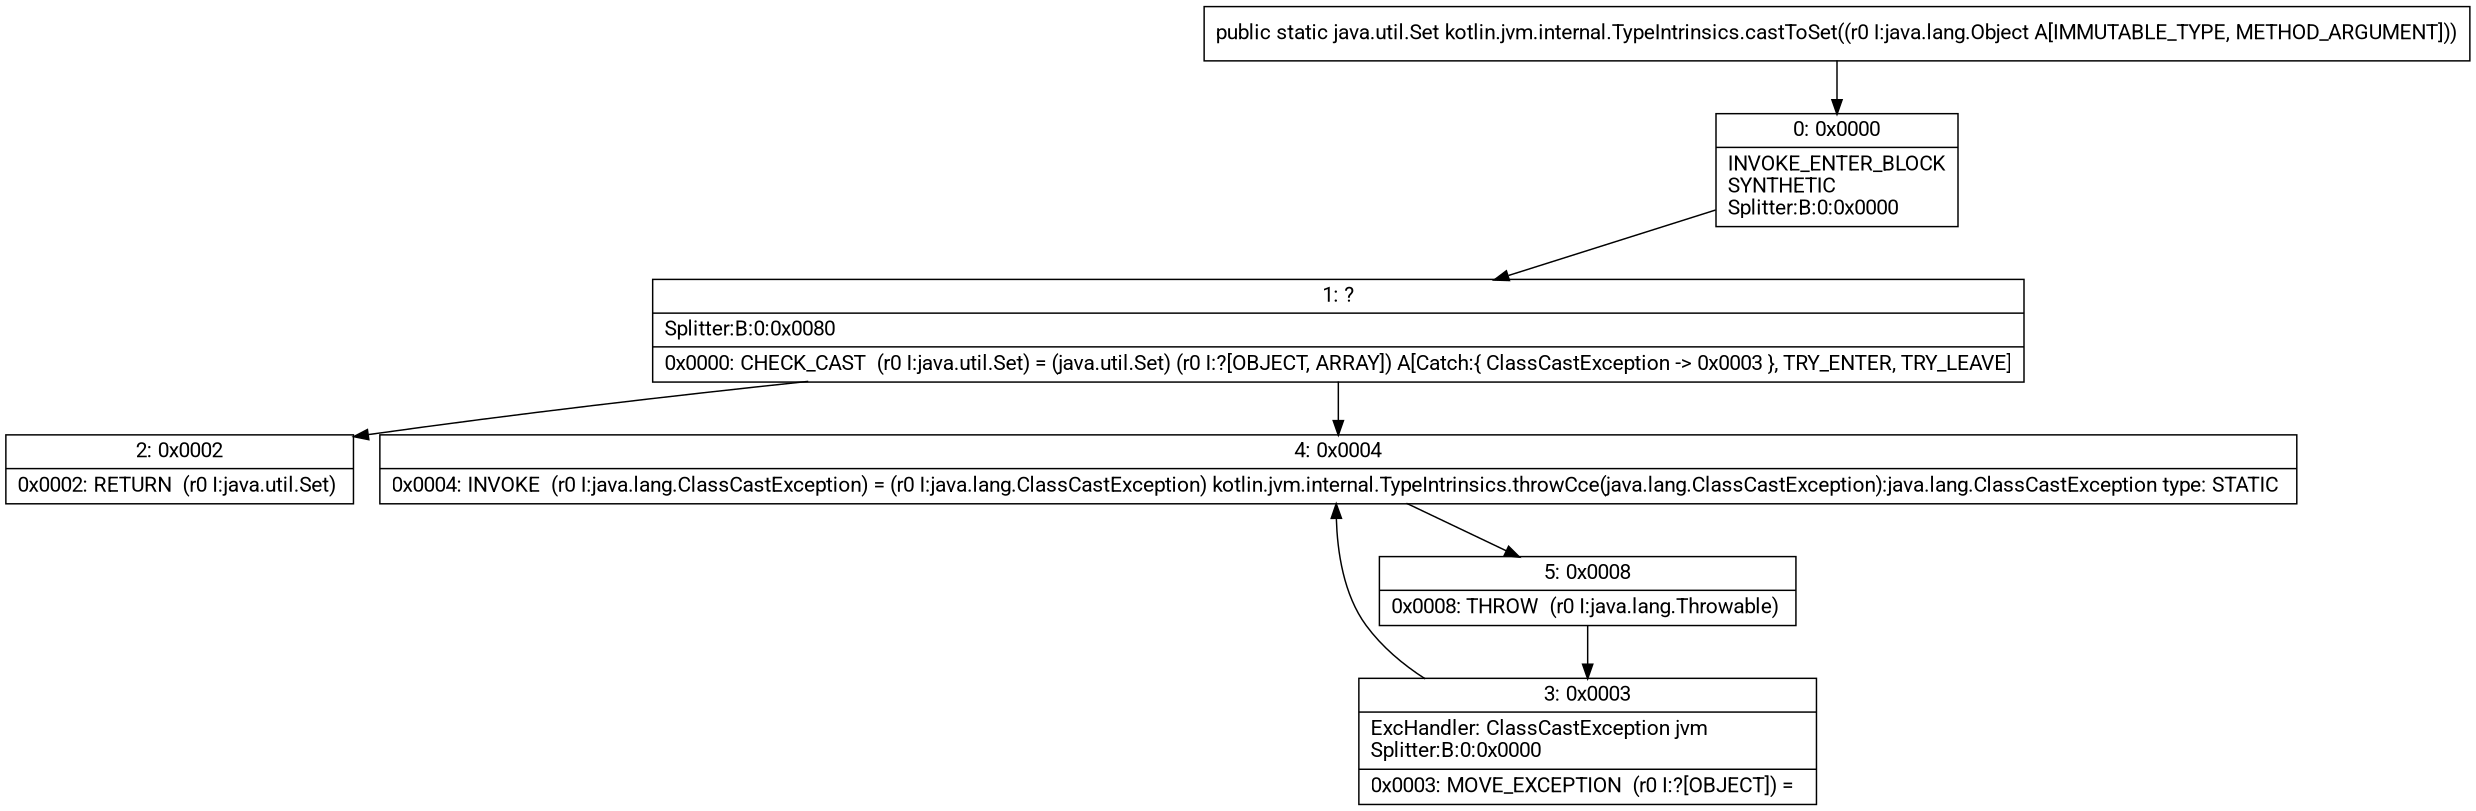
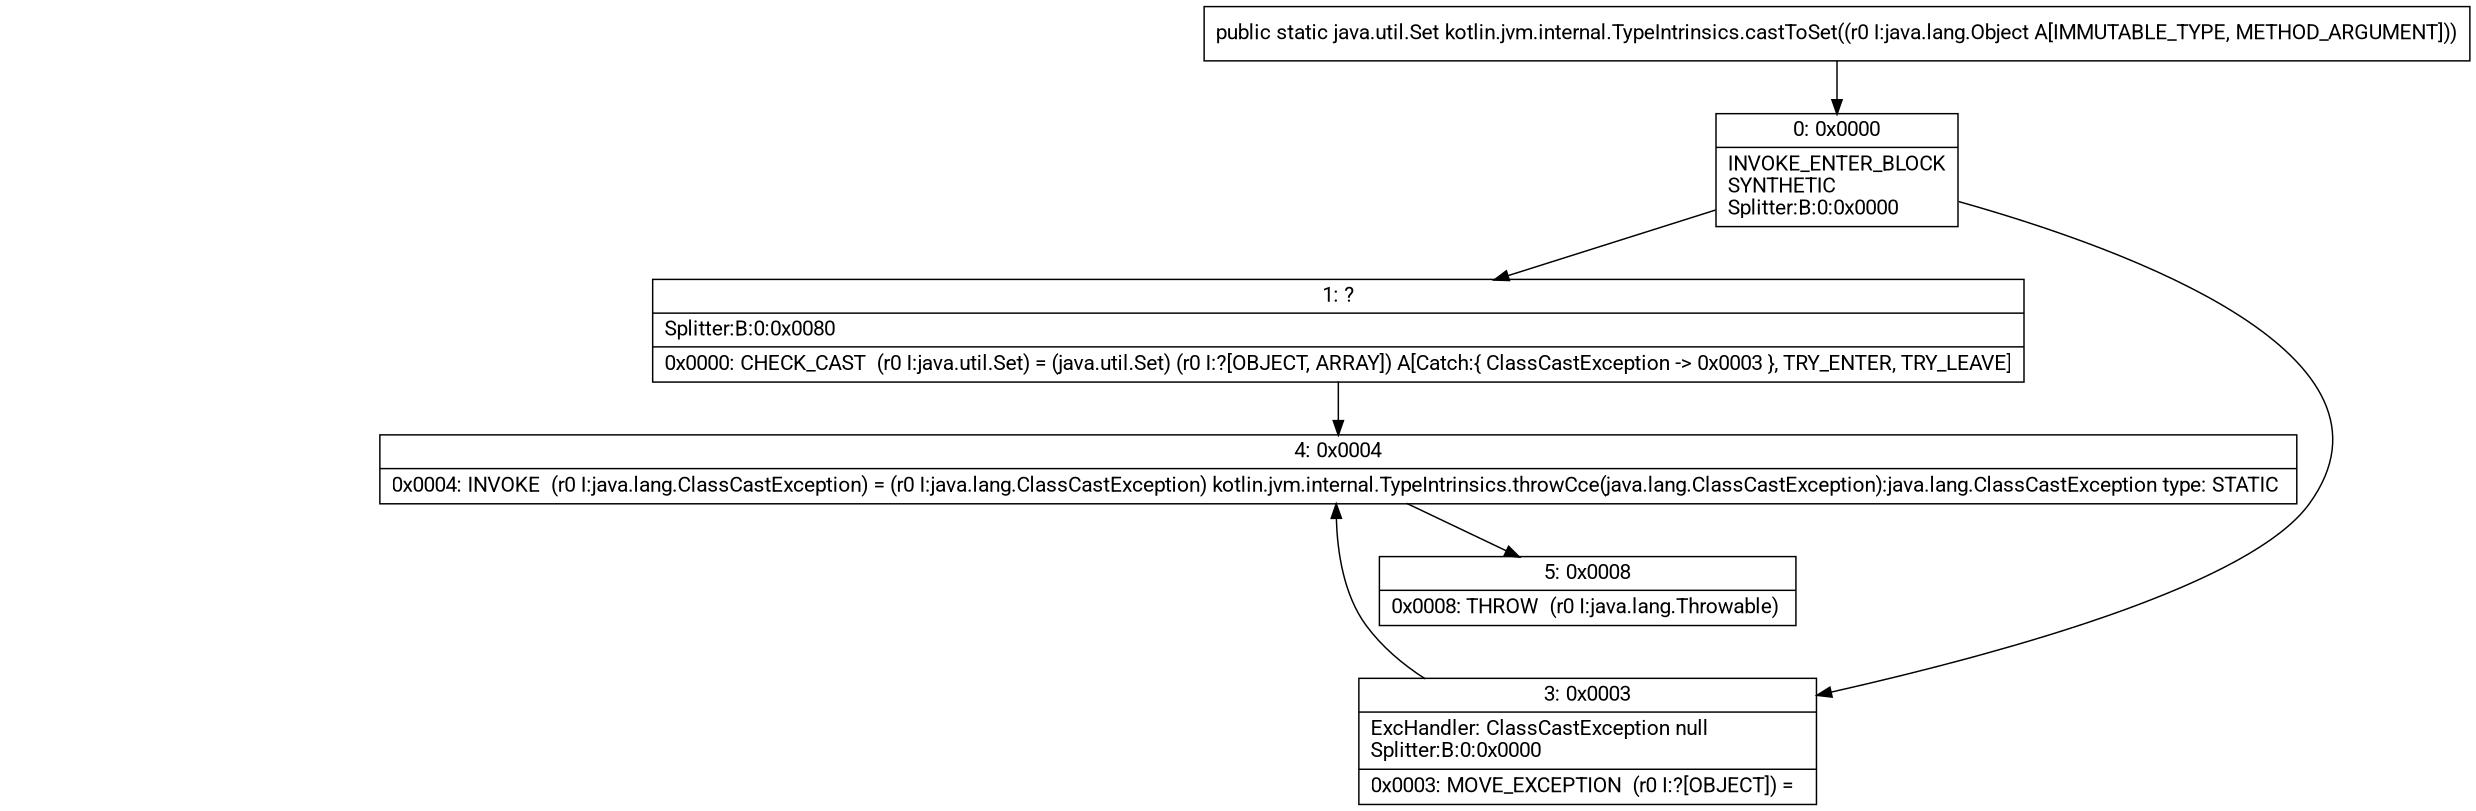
node "2: 0x0002": removed
edge "5: 0x0008" -> "3: 0x0003": now "0: 0x0000" -> "3: 0x0003"
node "3: 0x0003": text "ExcHandler: ClassCastException jvm" -> "ExcHandler: ClassCastException null"
